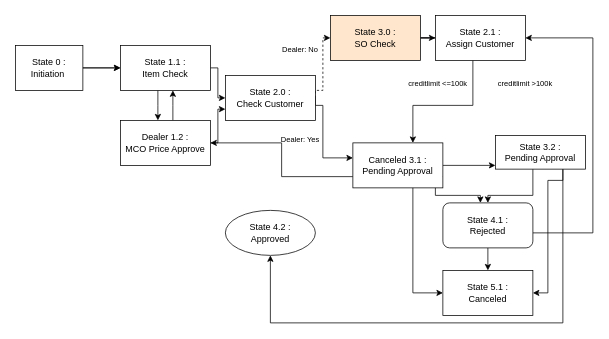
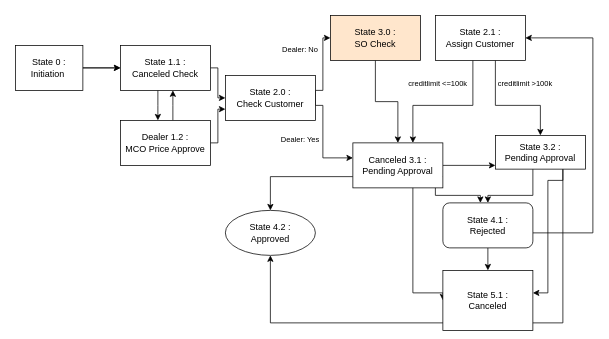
edge "State 3.0 : SO Check" -> "State 2.1 : Assign Customer": now "State 3.0 : SO Check" -> "Canceled 3.1 : Pending Approval"
node "State 1.1 : Item Check": label "State 1.1 : Item Check" -> "State 1.1 : Canceled Check"
edge "State 2.0 : Check Customer" -> "State 3.0 : SO Check": style dashed -> solid
edge "State 2.1 : Assign Customer" -> "State 3.2 : Pending Approval": added
edge "Canceled 3.1 : Pending Approval" -> "Dealer 1.2 : MCO Price Approve": now "Canceled 3.1 : Pending Approval" -> "State 4.2 : Approved"
node "State 5.1 : Canceled": size 90x45 -> 90x60
